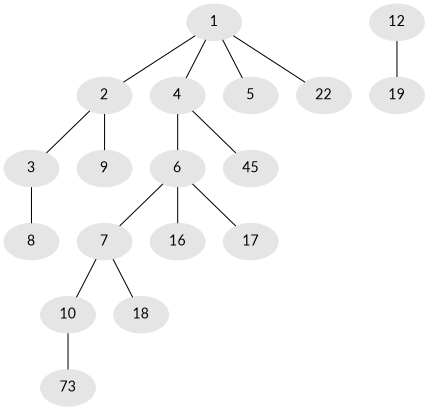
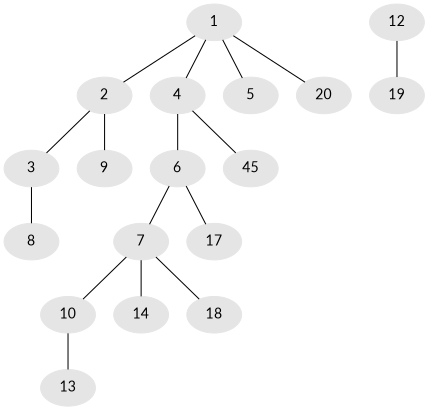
node "22": label "22" -> "20"
node "16": removed
node "14": added
node "73": label "73" -> "13"
